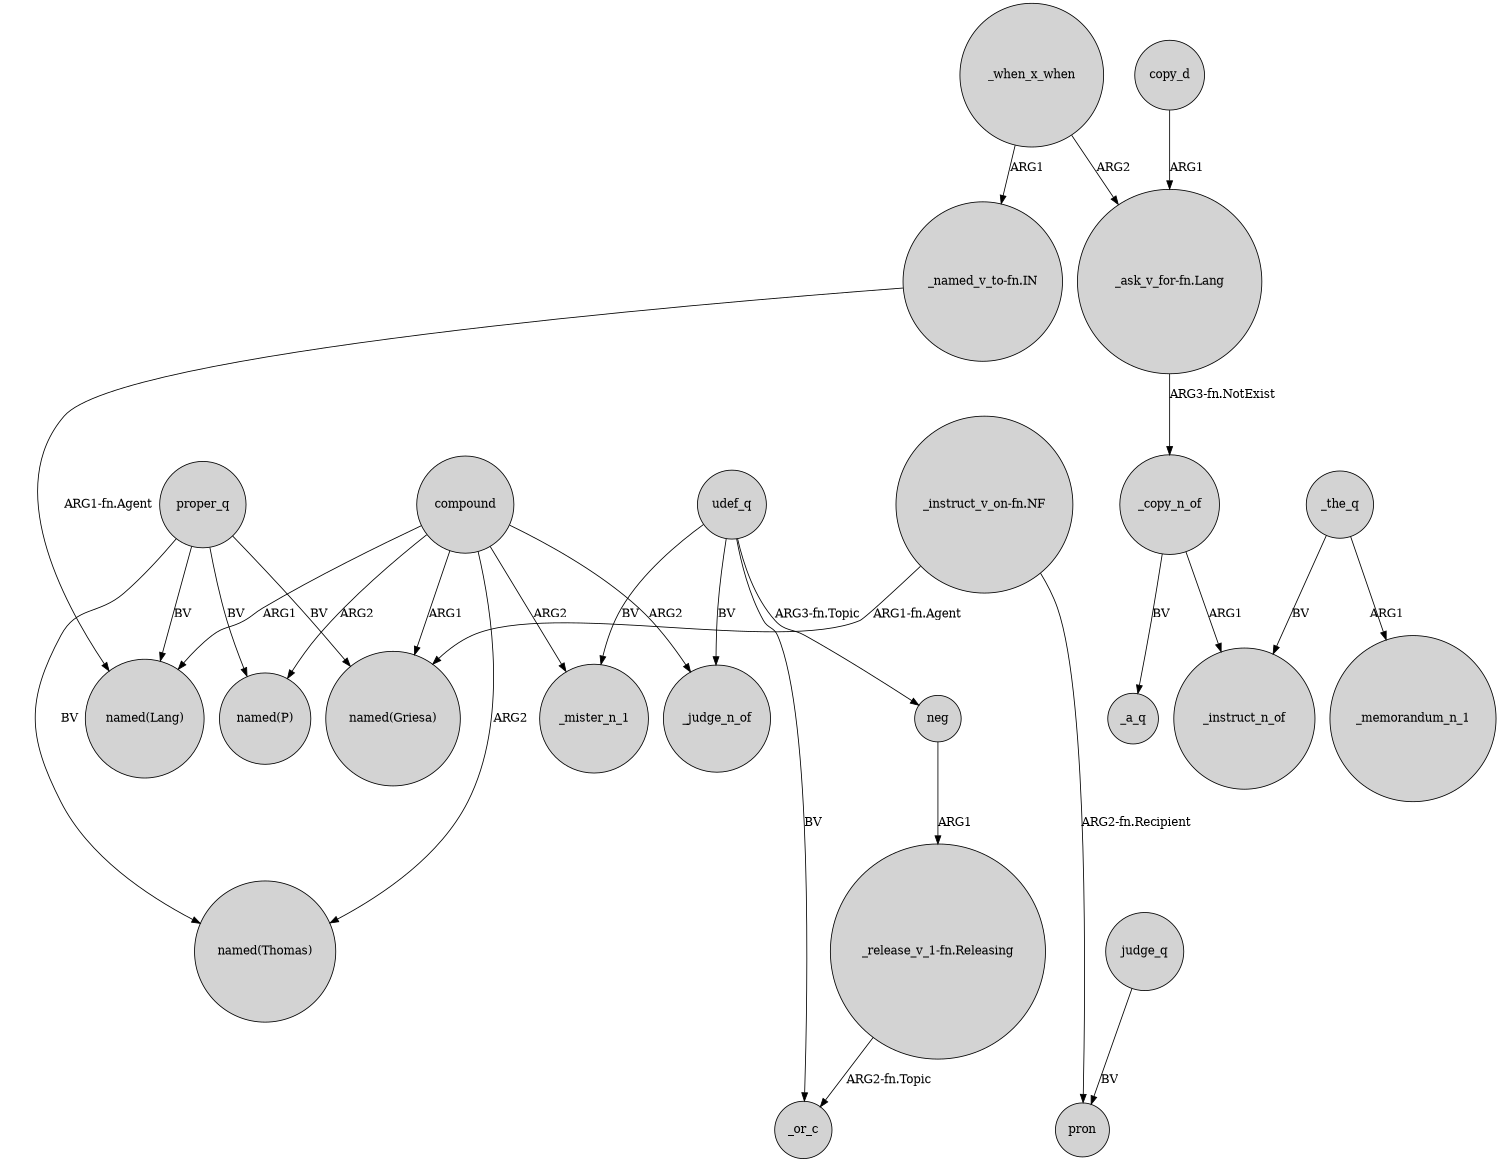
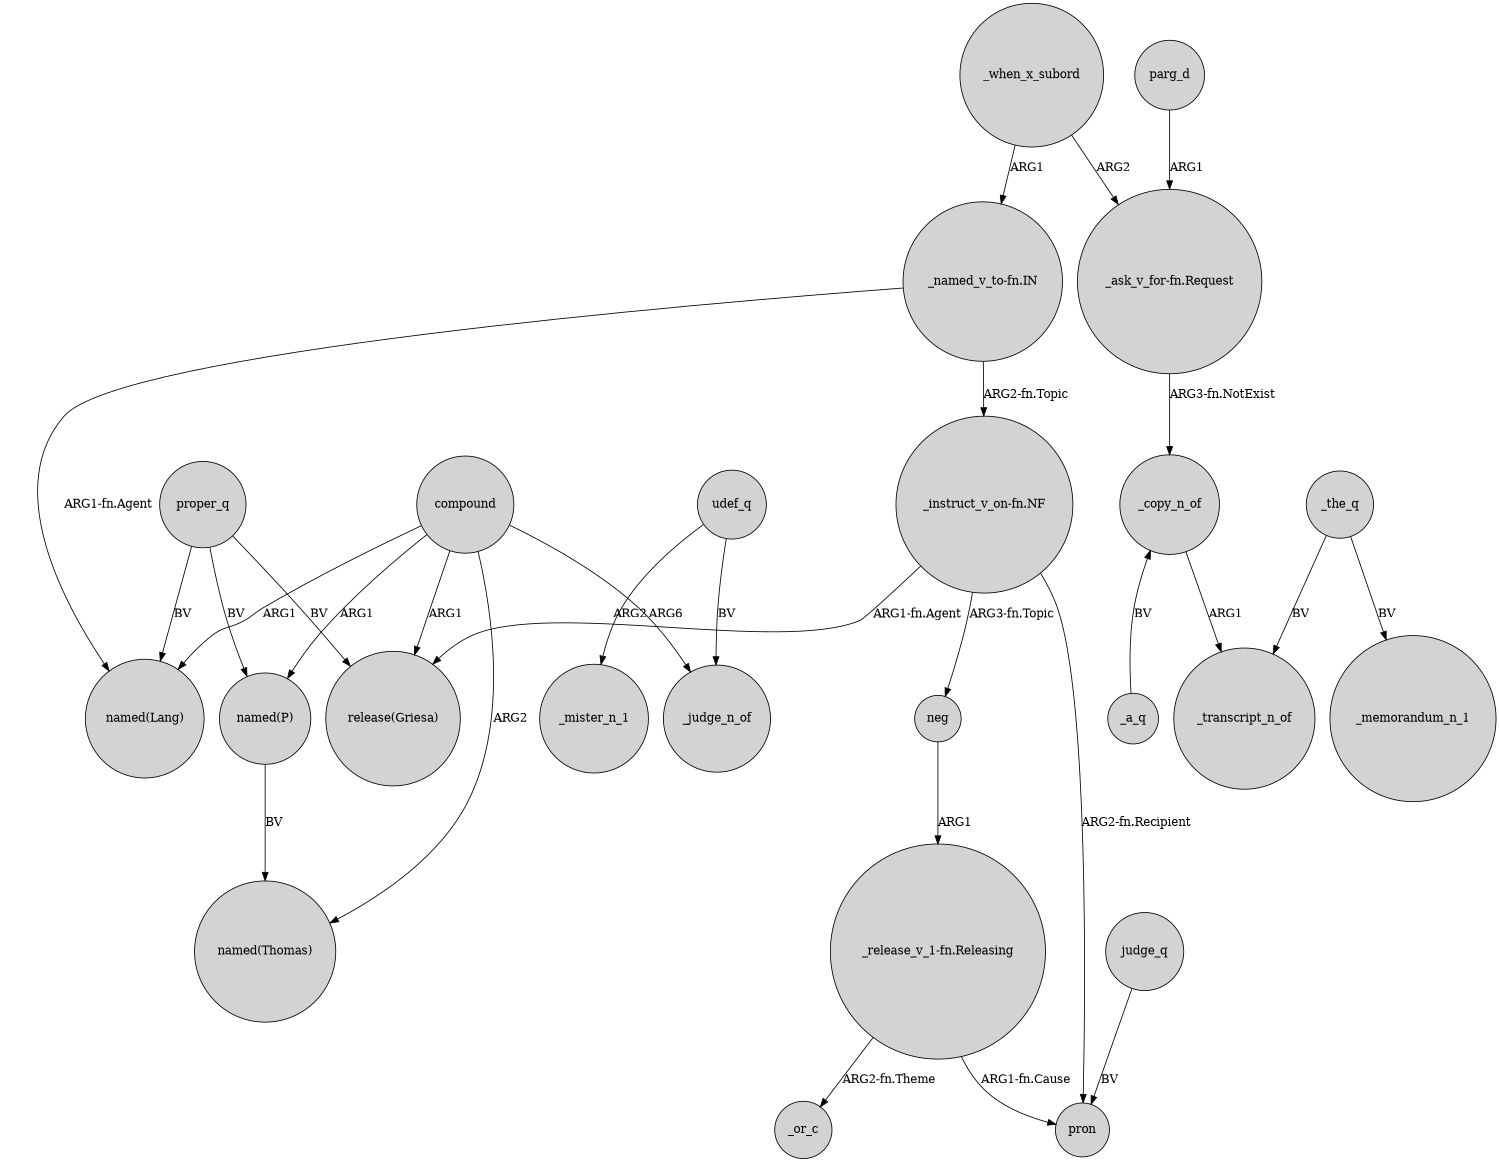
node "_when_x_when": label "_when_x_when" -> "_when_x_subord"
node "copy_d": label "copy_d" -> "parg_d"
node "_ask_v_for-fn.Lang": label "_ask_v_for-fn.Lang" -> "_ask_v_for-fn.Request"
edge "_named_v_to-fn.IN" -> "_instruct_v_on-fn.NF": added, label "ARG2-fn.Topic"
edge "compound" -> "_mister_n_1": removed, label "ARG2"
edge "compound" -> "named(P)": label "ARG2" -> "ARG1"
edge "udef_q" -> "_mister_n_1": label "BV" -> "ARG2"
edge "compound" -> "_judge_n_of": label "ARG2" -> "ARG6"
edge "_the_q" -> "_memorandum_n_1": label "ARG1" -> "BV"
edge "_copy_n_of" -> "_a_q": reversed
edge "udef_q" -> "neg": now "_instruct_v_on-fn.NF" -> "neg"
node "named(Griesa)": label "named(Griesa)" -> "release(Griesa)"
node "_instruct_n_of": label "_instruct_n_of" -> "_transcript_n_of"
edge "proper_q" -> "named(Thomas)": now "named(P)" -> "named(Thomas)"
edge "udef_q" -> "_or_c": removed, label "BV"
edge "_release_v_1-fn.Releasing" -> "_or_c": label "ARG2-fn.Topic" -> "ARG2-fn.Theme"
edge "_release_v_1-fn.Releasing" -> "pron": added, label "ARG1-fn.Cause"
